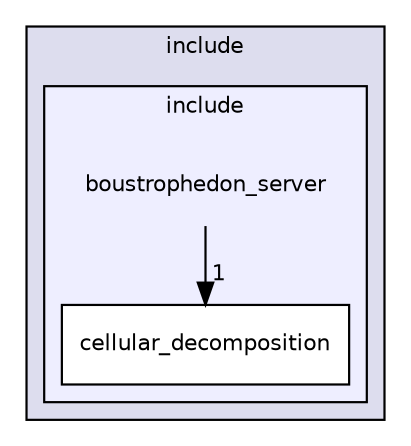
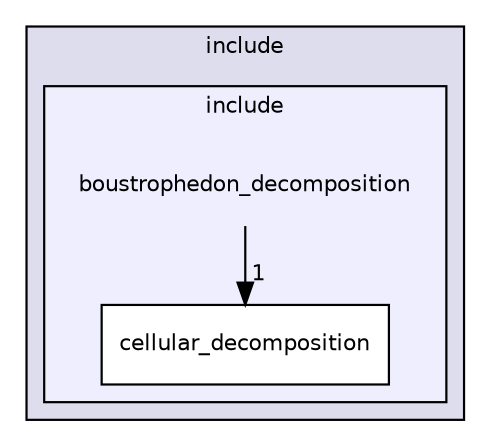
node "boustrophedon_server": label "boustrophedon_server" -> "boustrophedon_decomposition"
